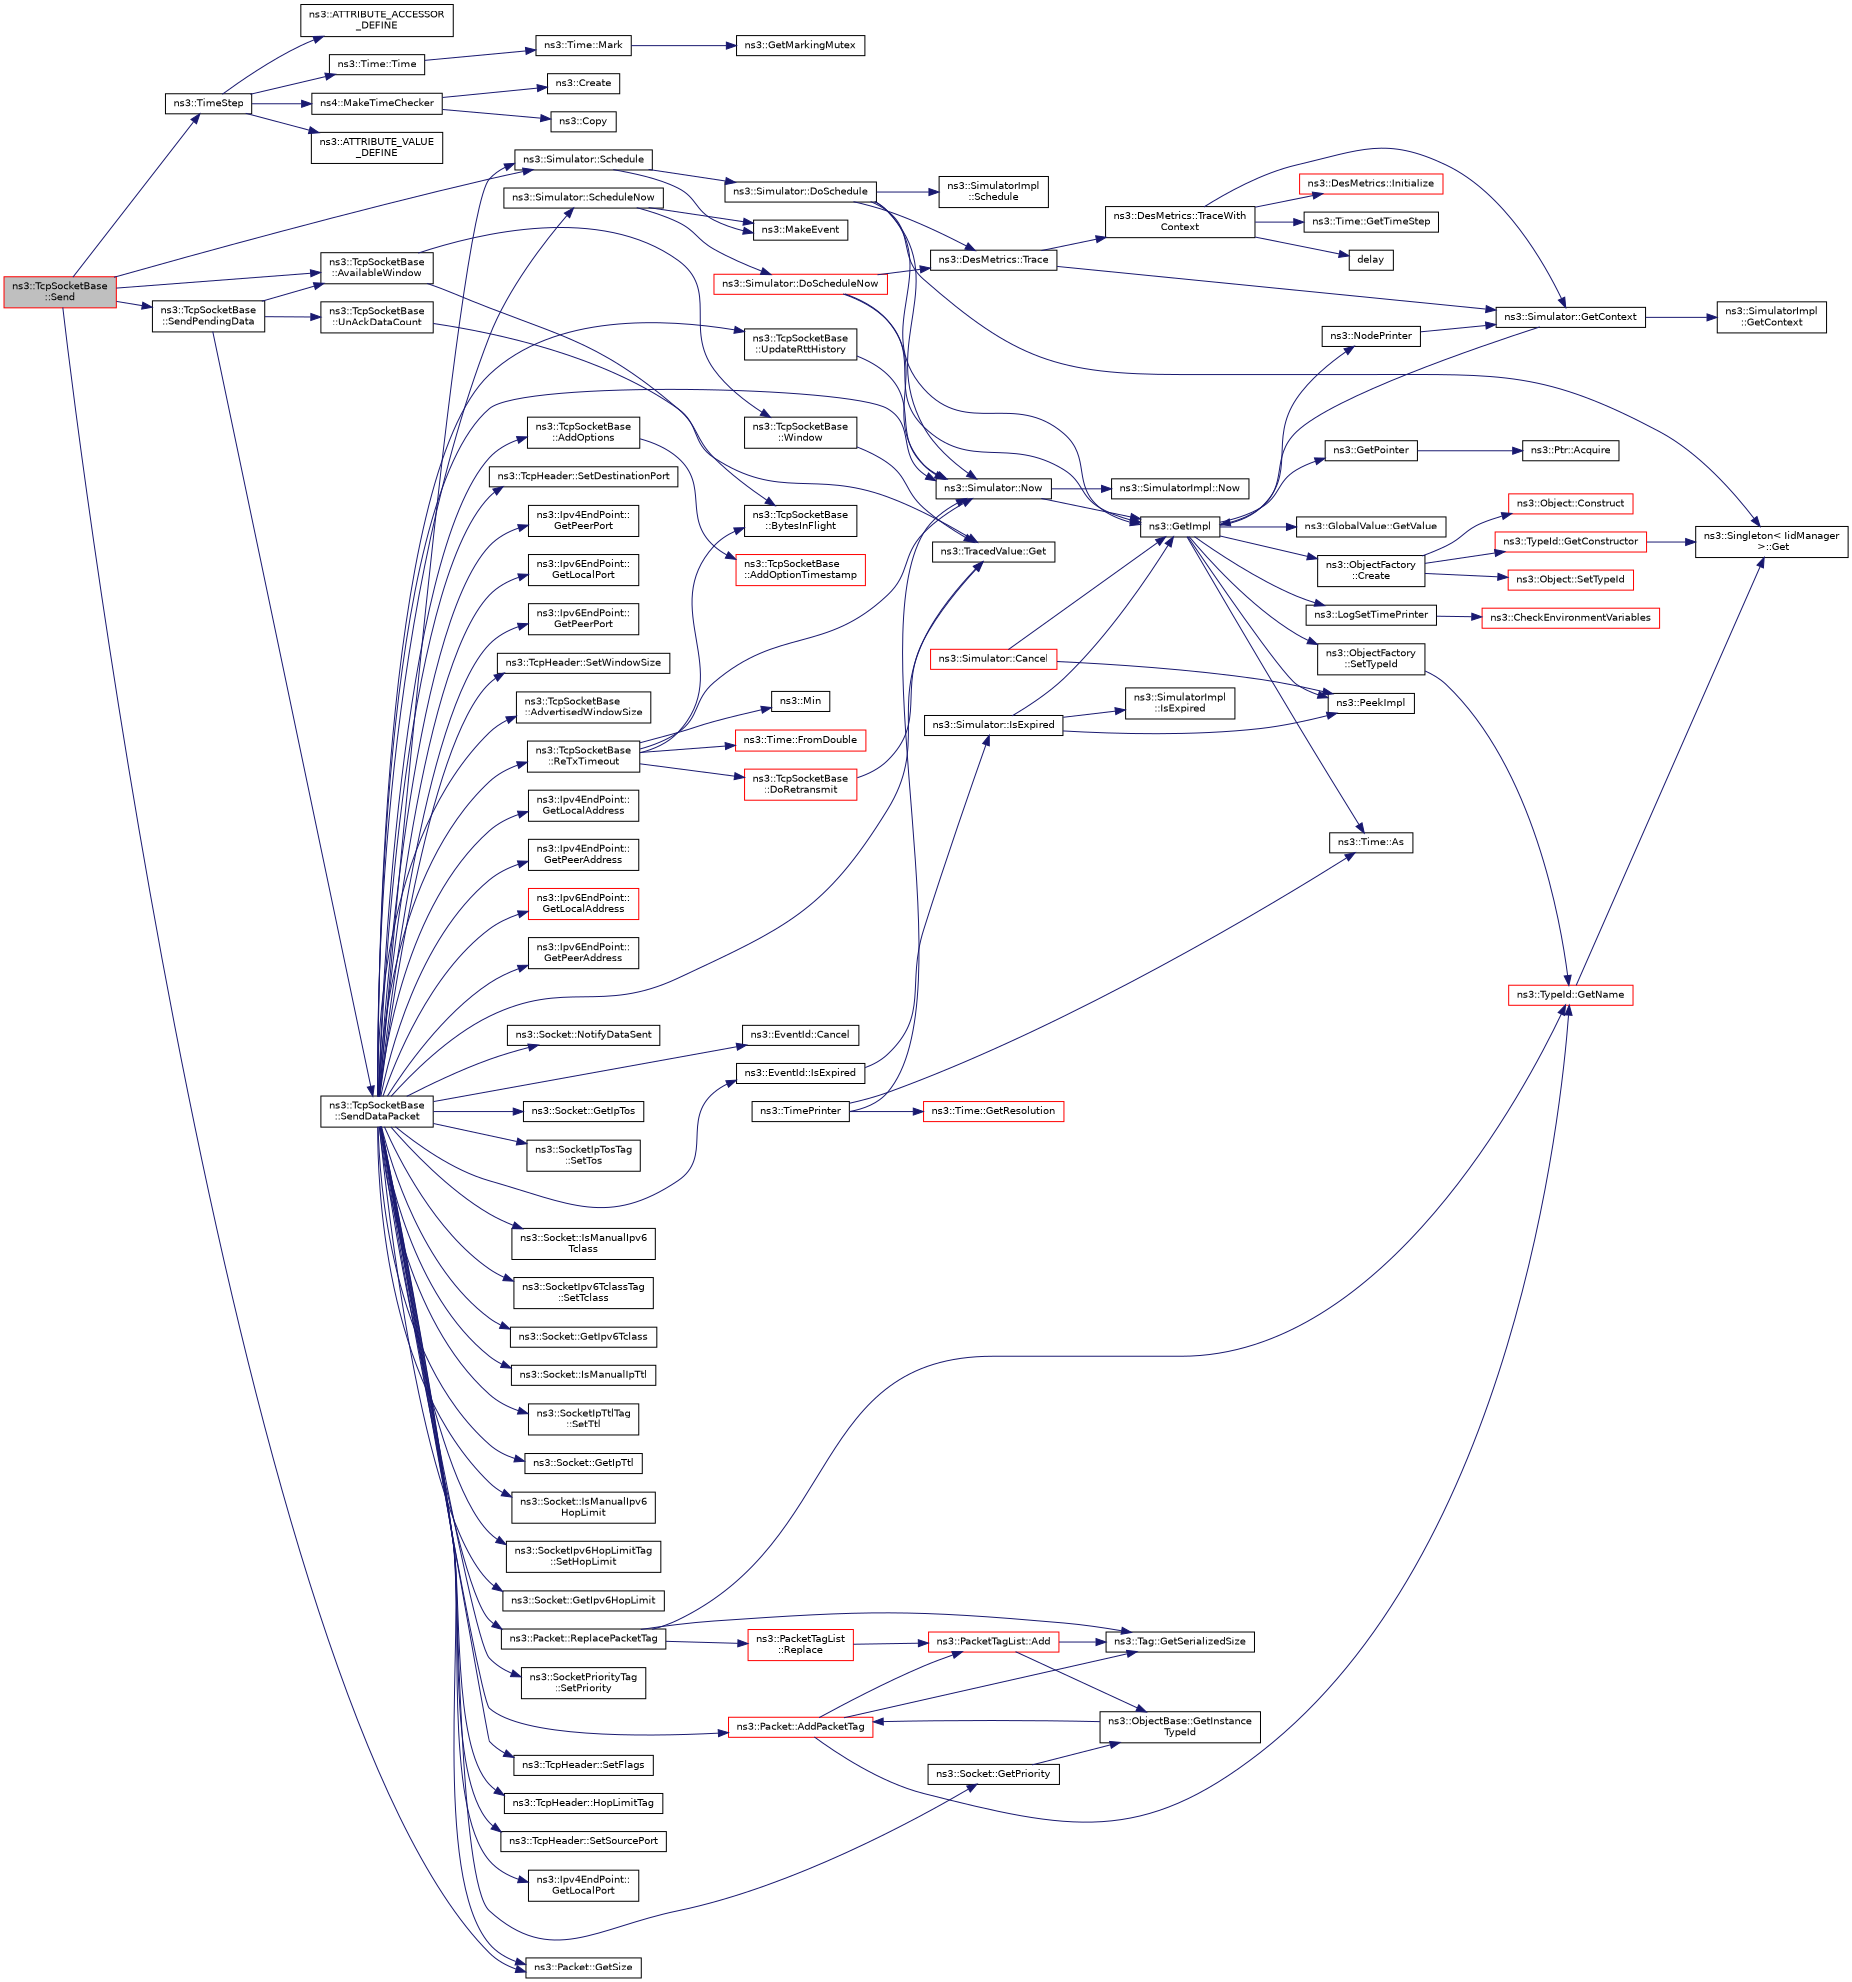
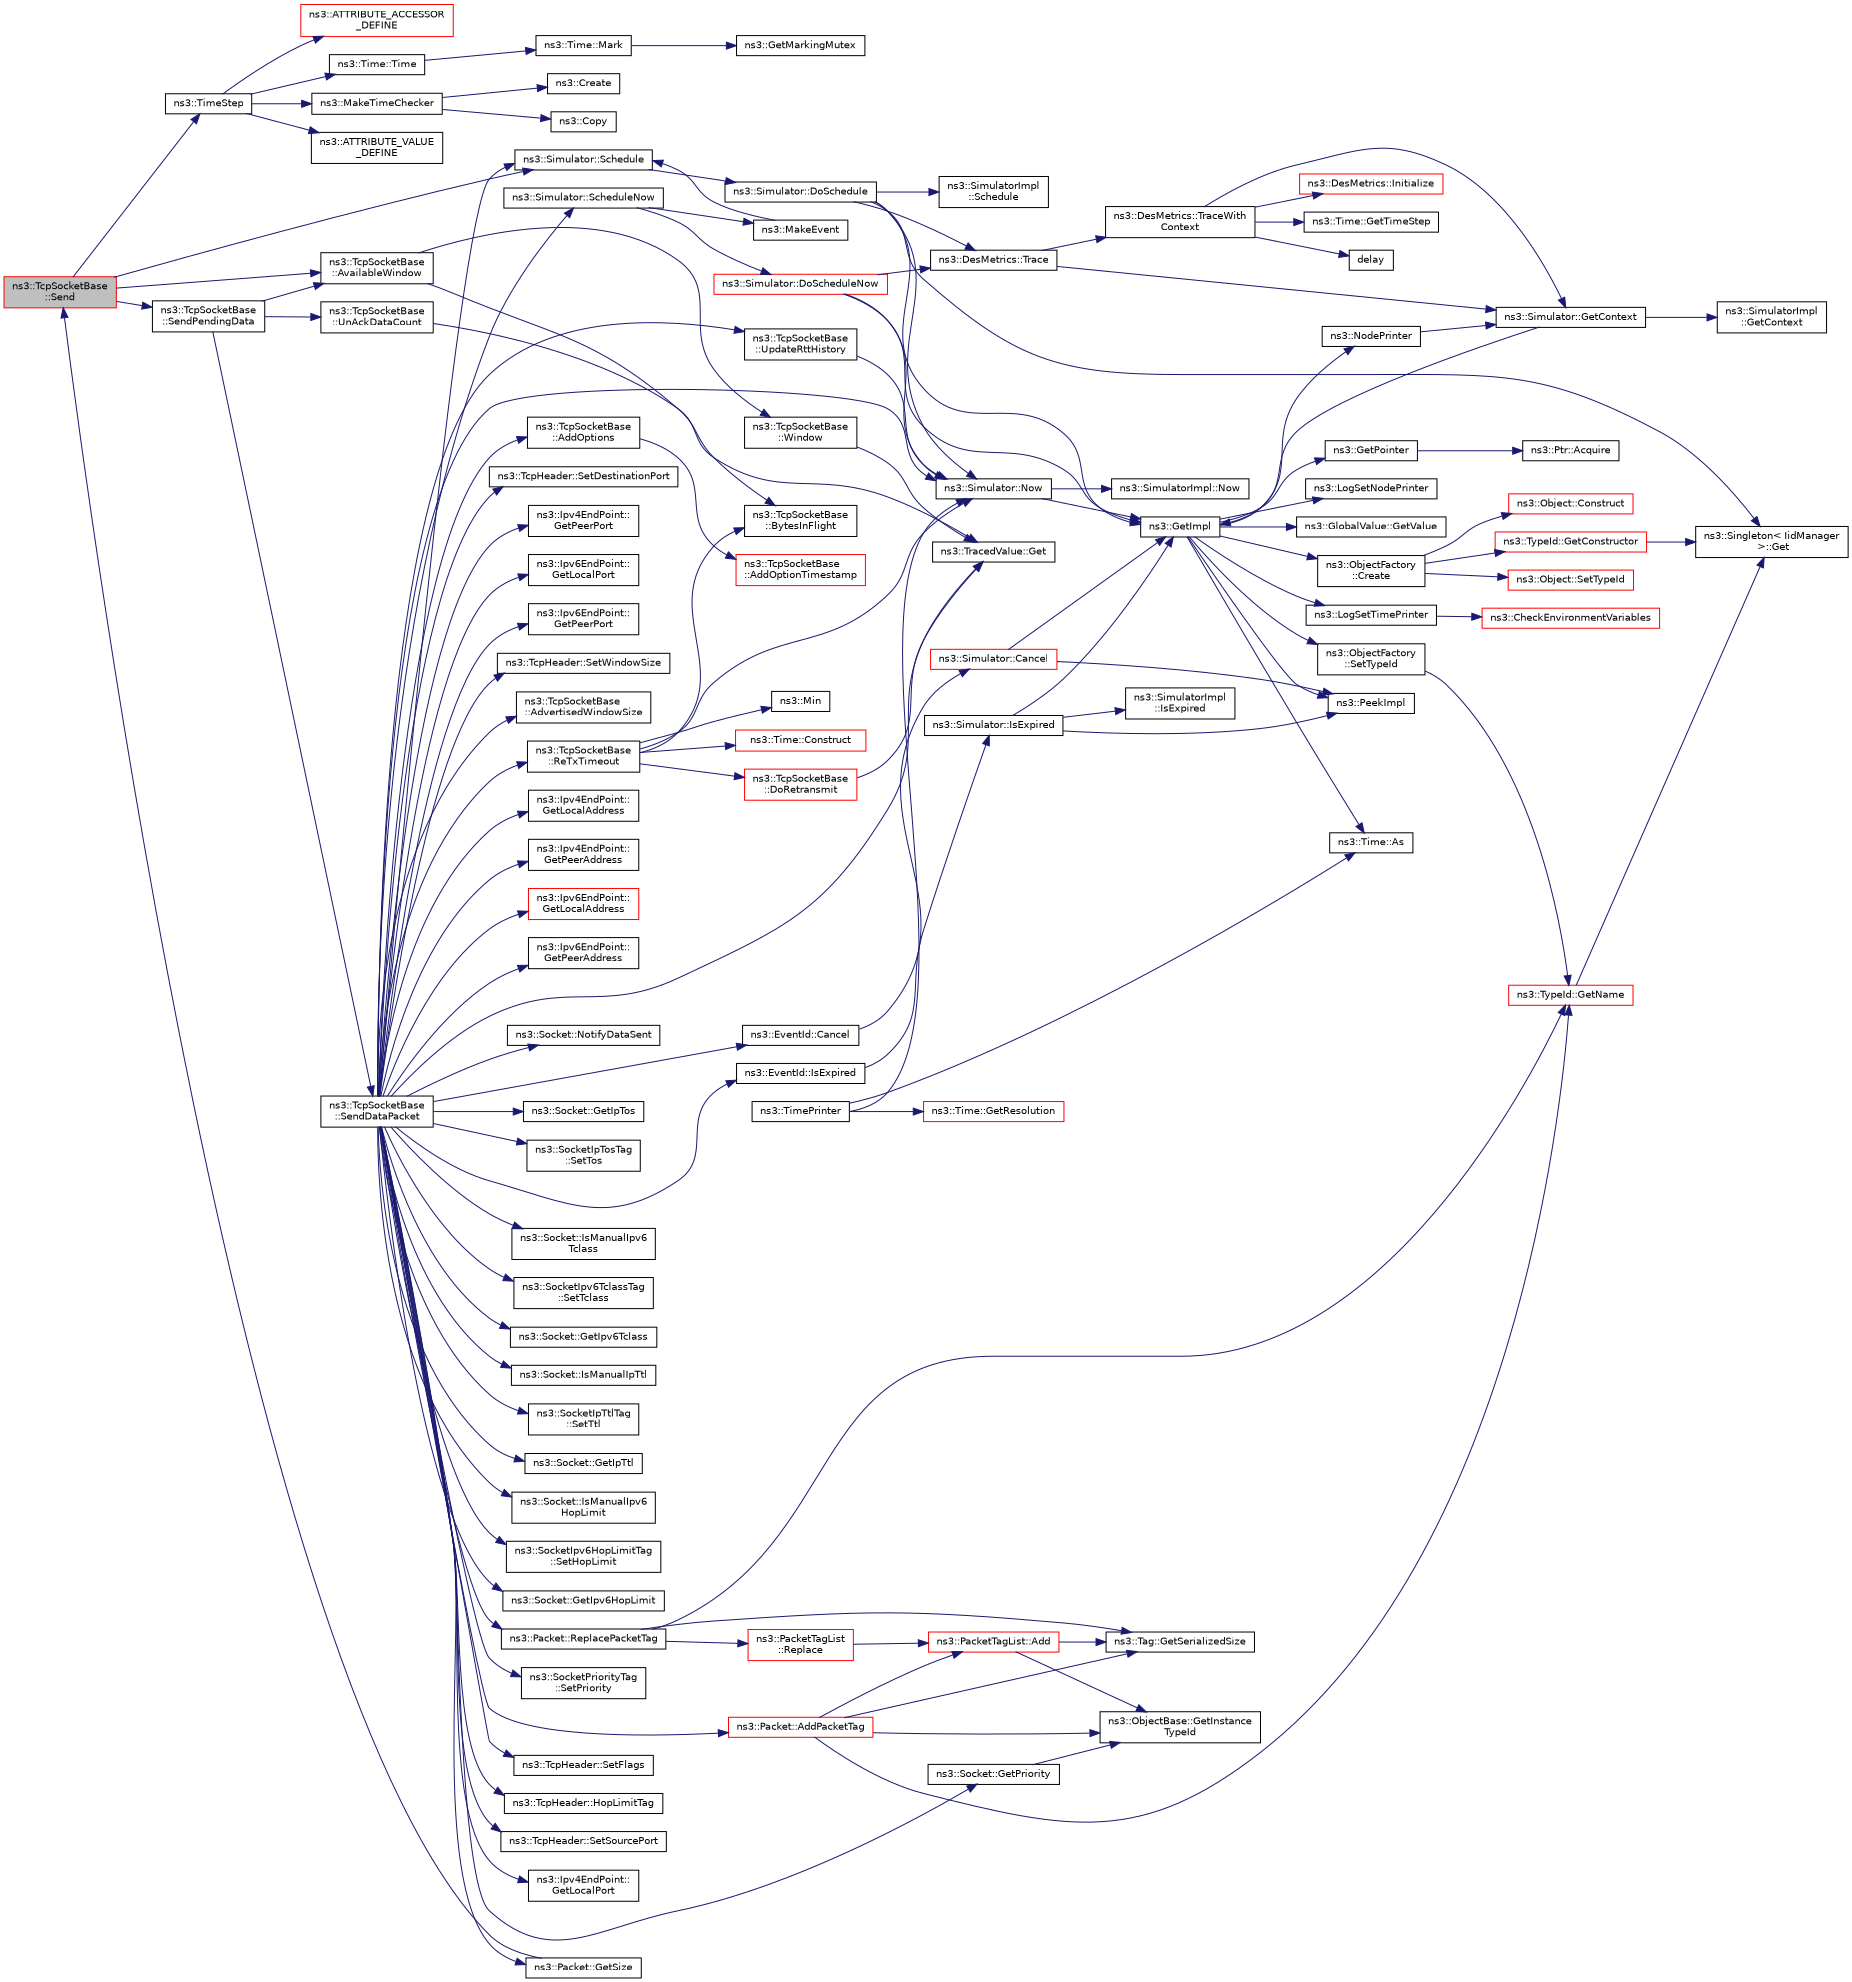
node "ns3::ATTRIBUTE_ACCESSOR _DEFINE": color black -> red
node "ns4::MakeTimeChecker": label "ns4::MakeTimeChecker" -> "ns3::MakeTimeChecker"
edge "ns3::Simulator::Schedule" -> "ns3::MakeEvent": reversed
node "ns3::LogSetNodePrinter": added
node "ns3::Time::FromDouble": label "ns3::Time::FromDouble" -> "ns3::Time::Construct"
edge "ns3::EventId::Cancel" -> "ns3::Simulator::Cancel": added
edge "ns3::TcpSocketBase ::Send" -> "ns3::Packet::GetSize": reversed
edge "ns3::ObjectBase::GetInstance TypeId" -> "ns3::Packet::AddPacketTag": reversed
